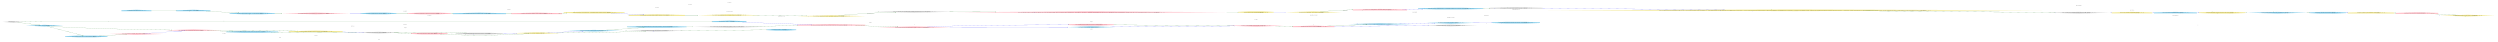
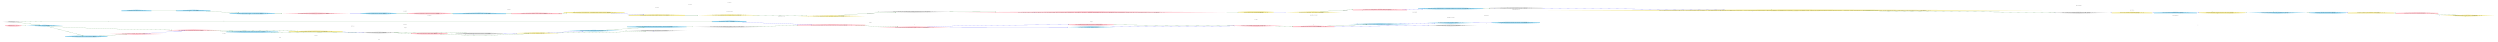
node "testRejoinGroup['1', '0', '0']": added
node "rebalanceListener.revoked = null@@@12@@@['0', '1', '0']": removed
